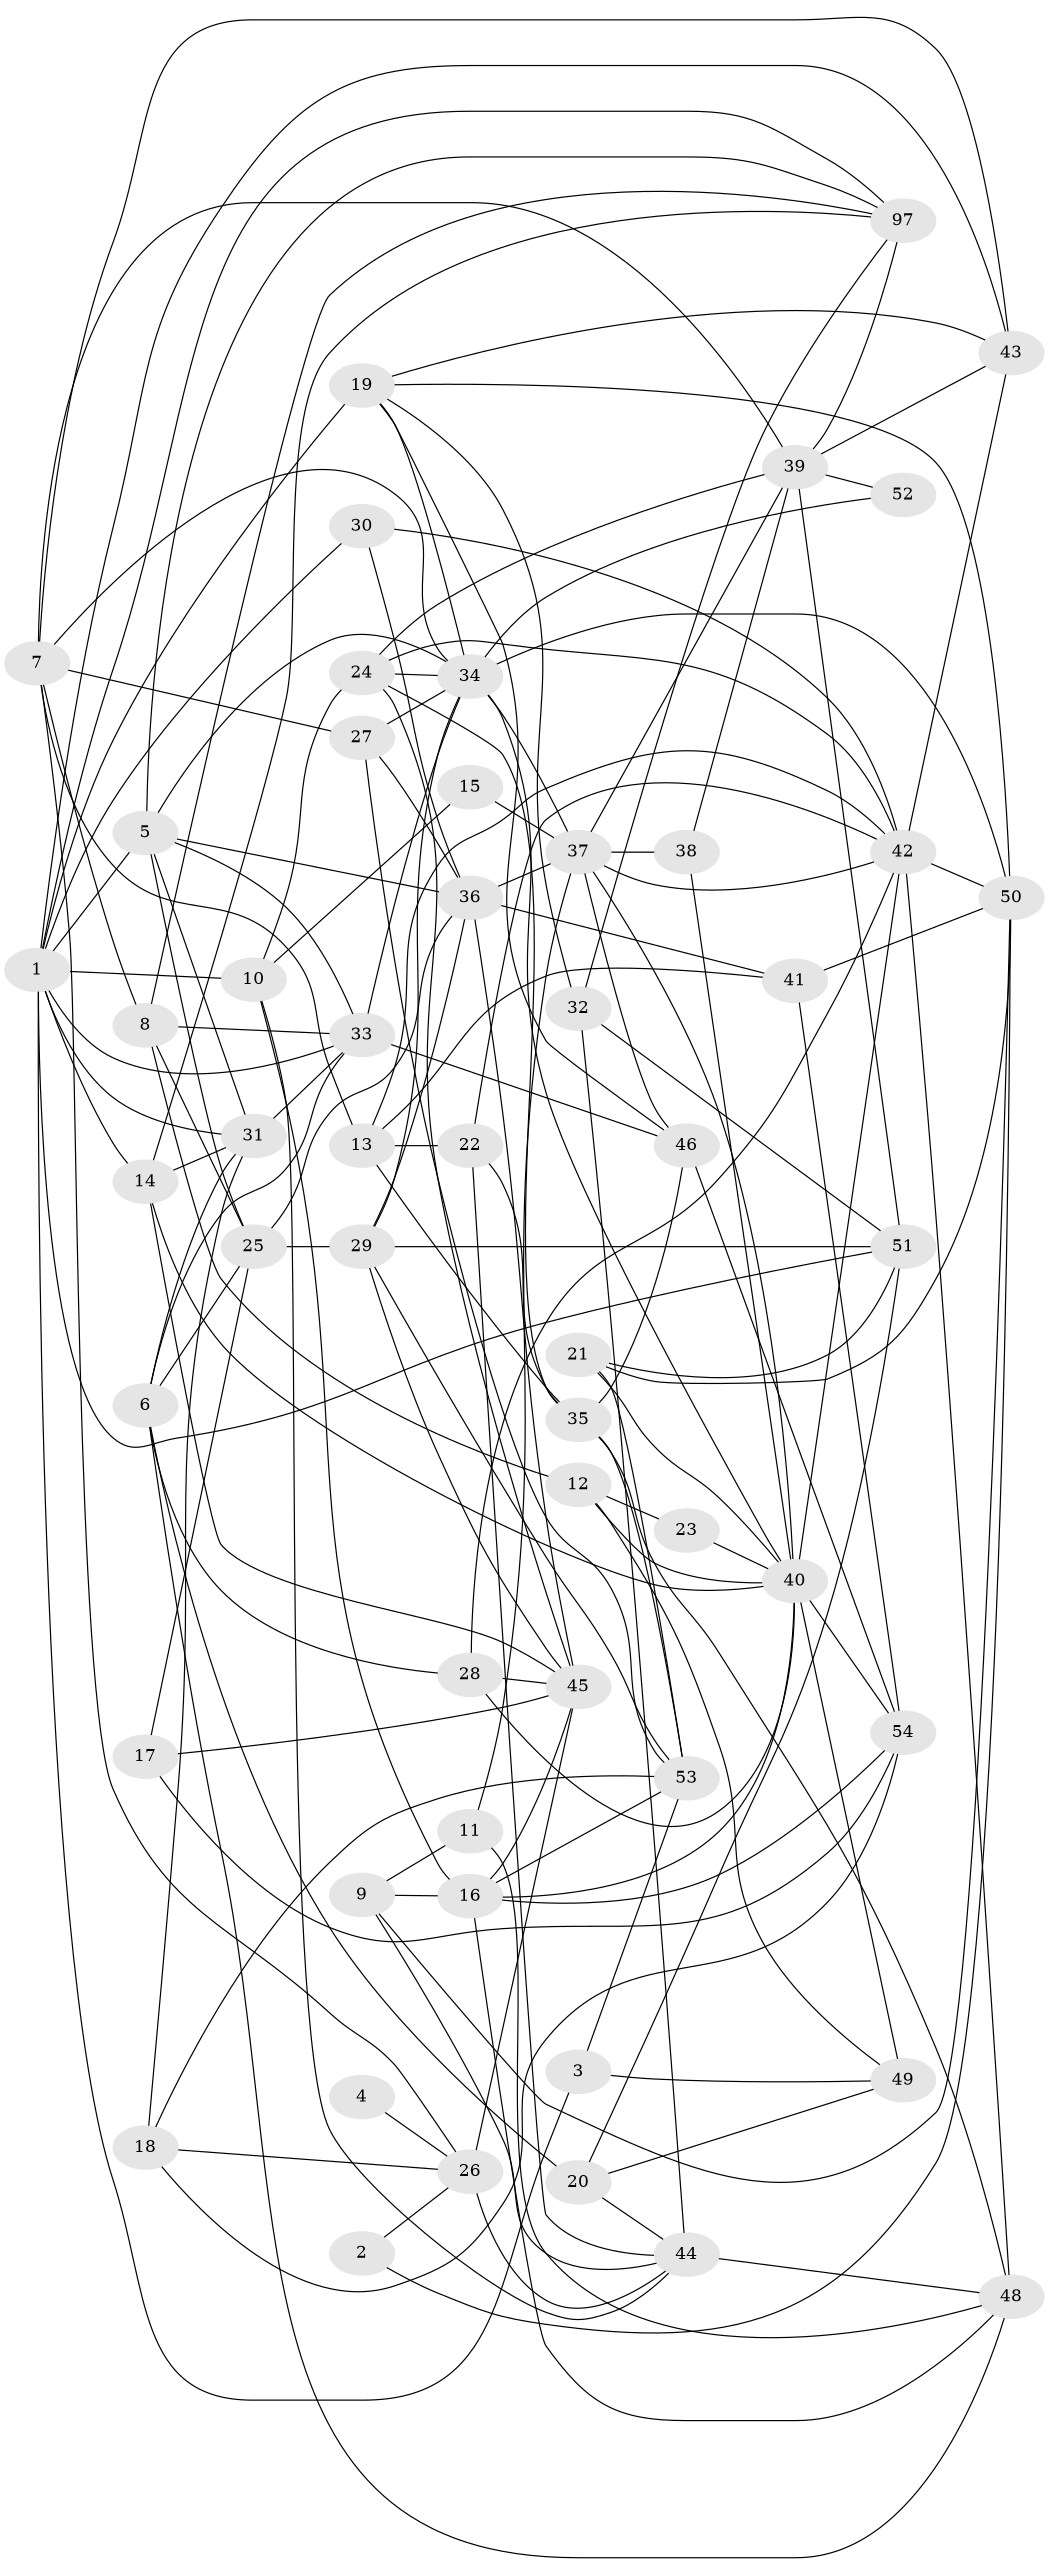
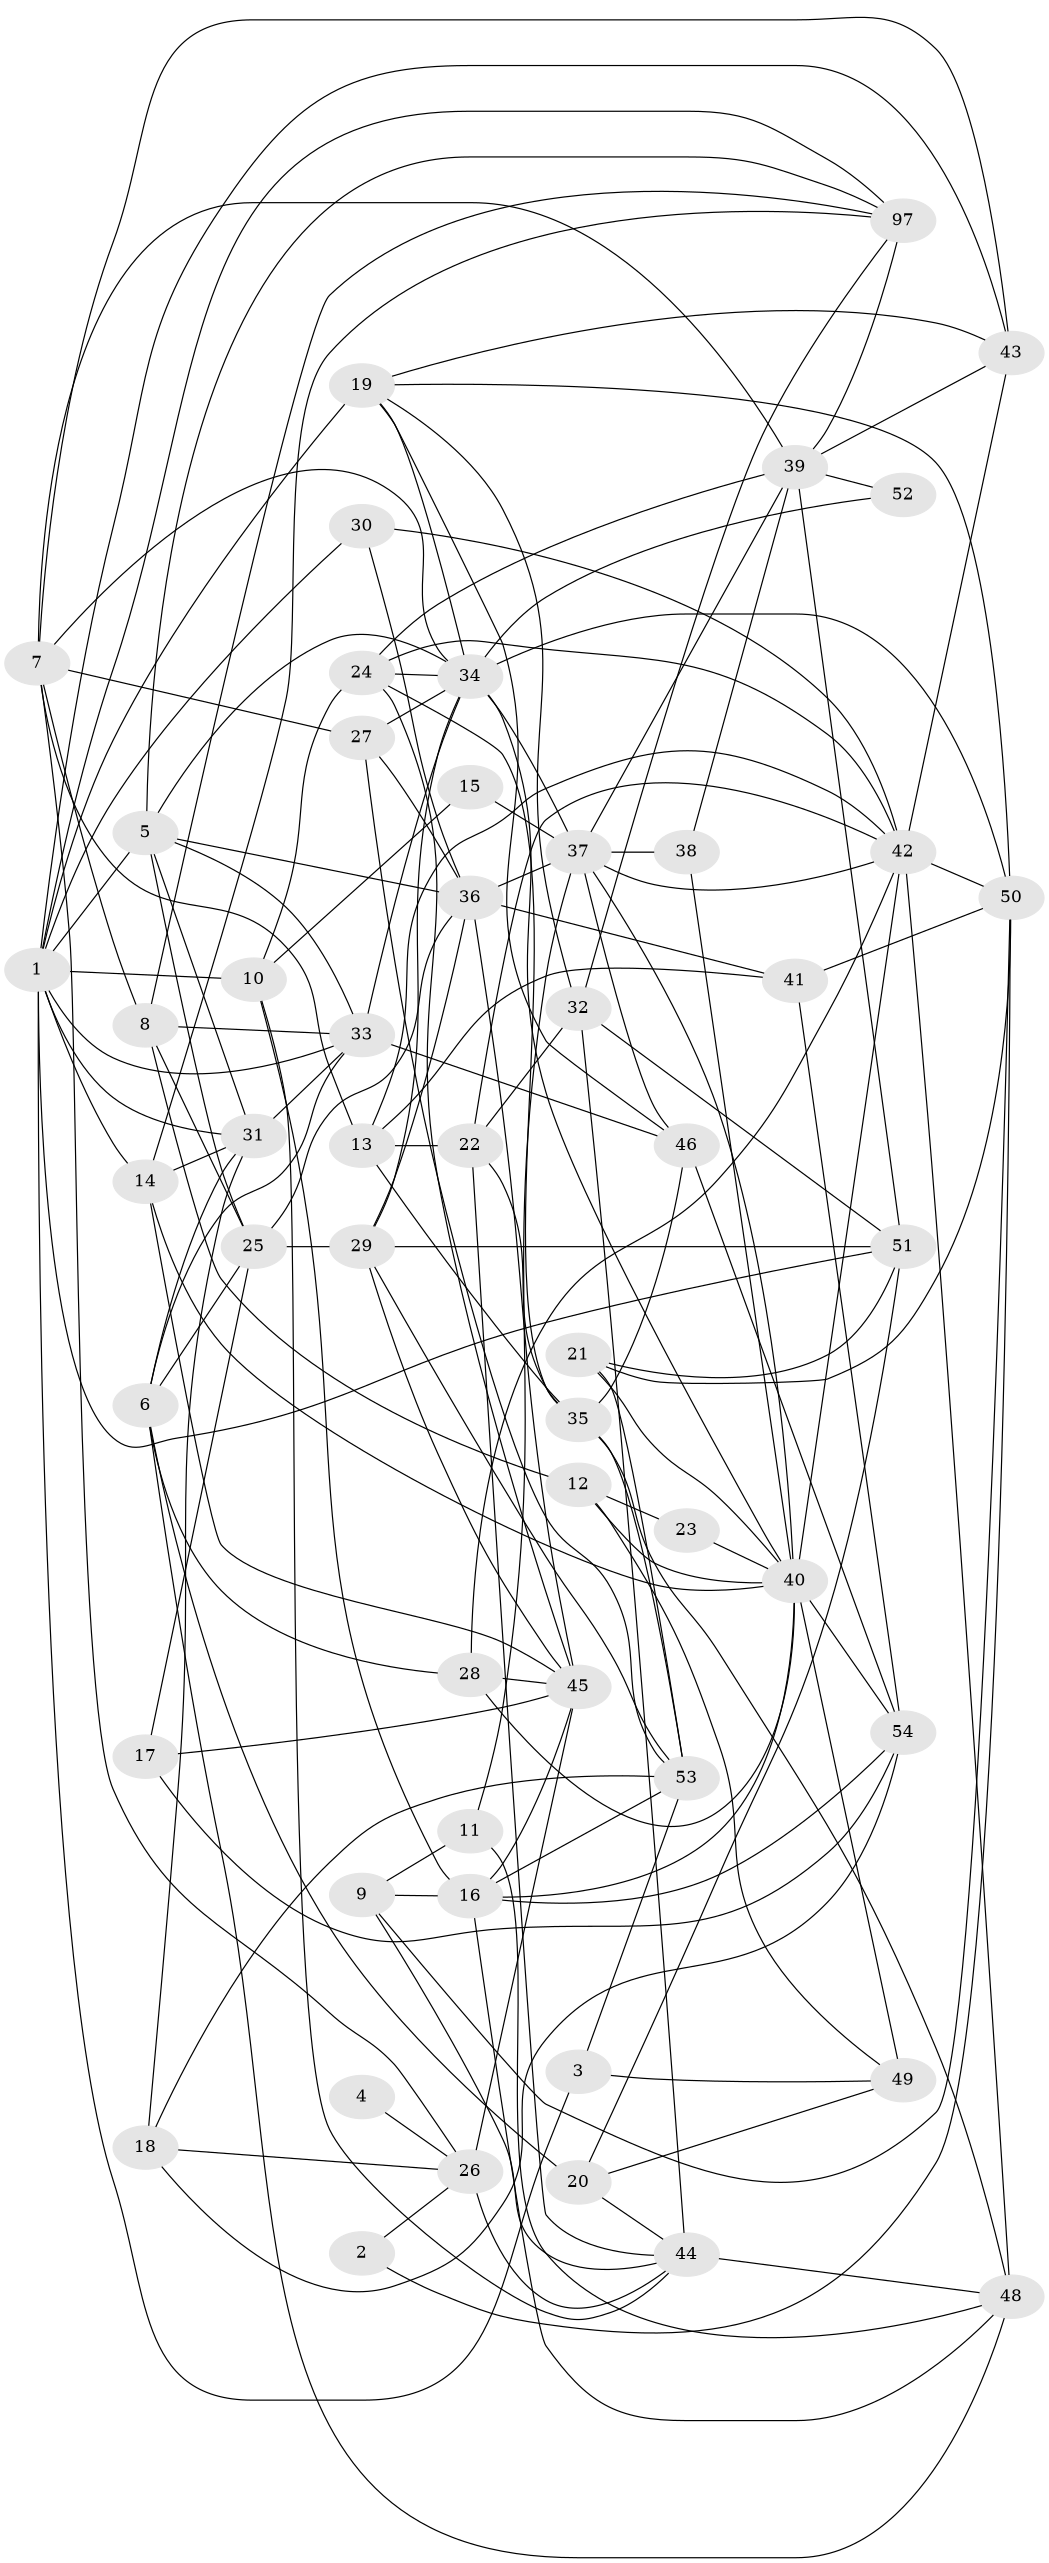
edge "32" -- "22": added
